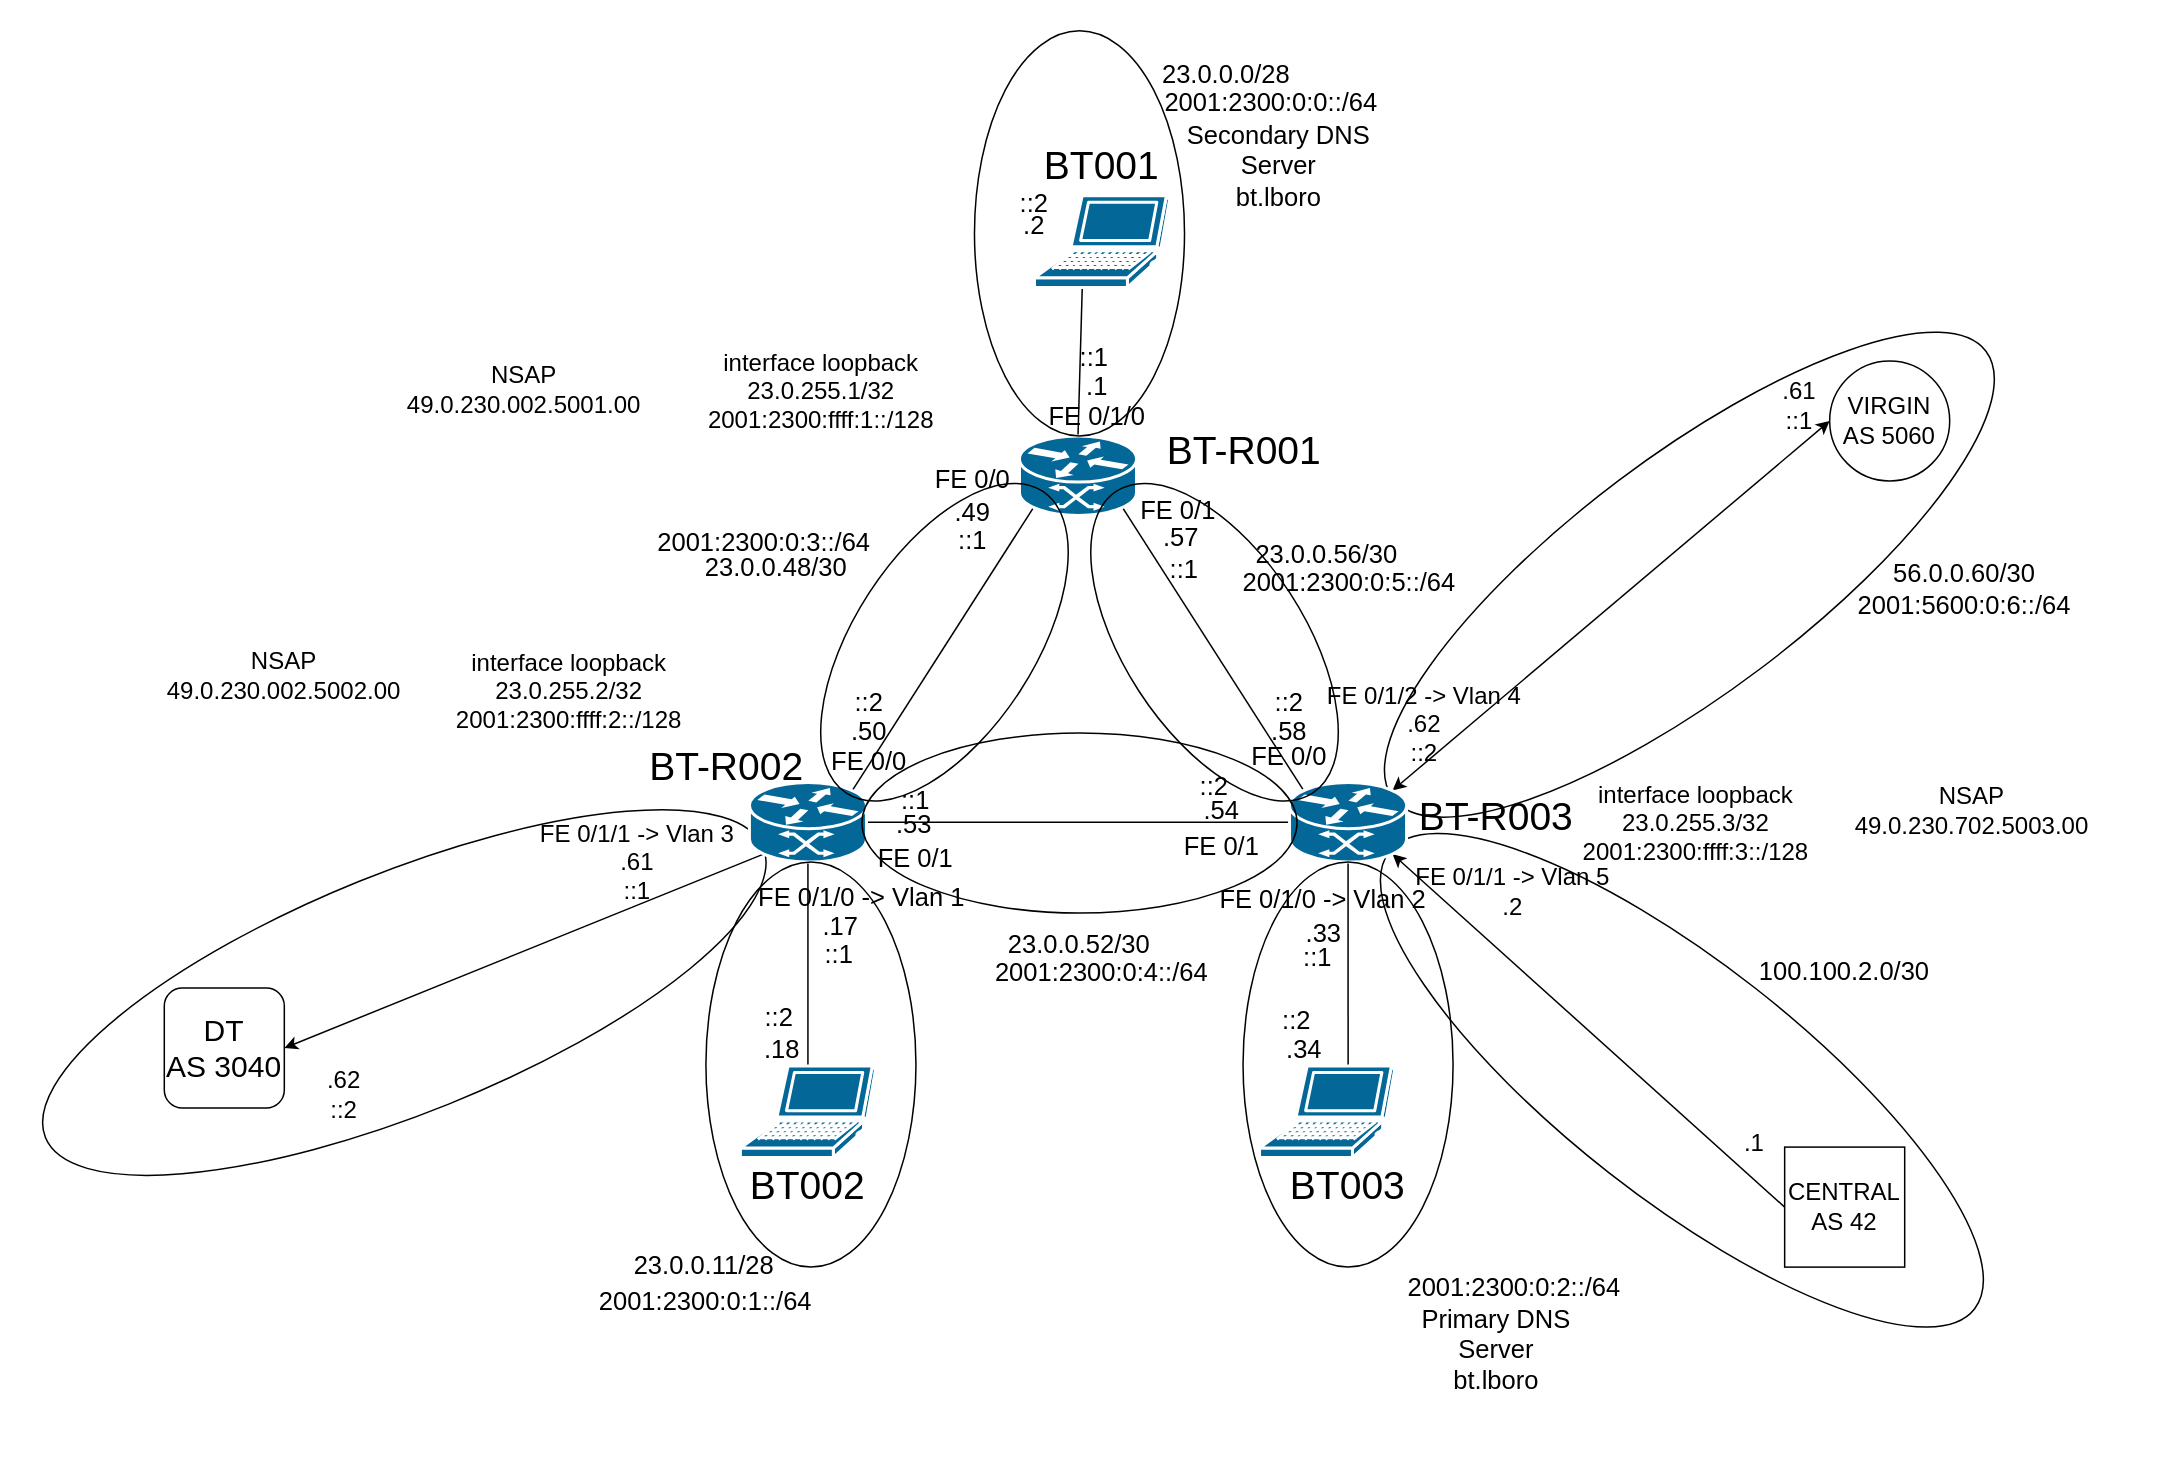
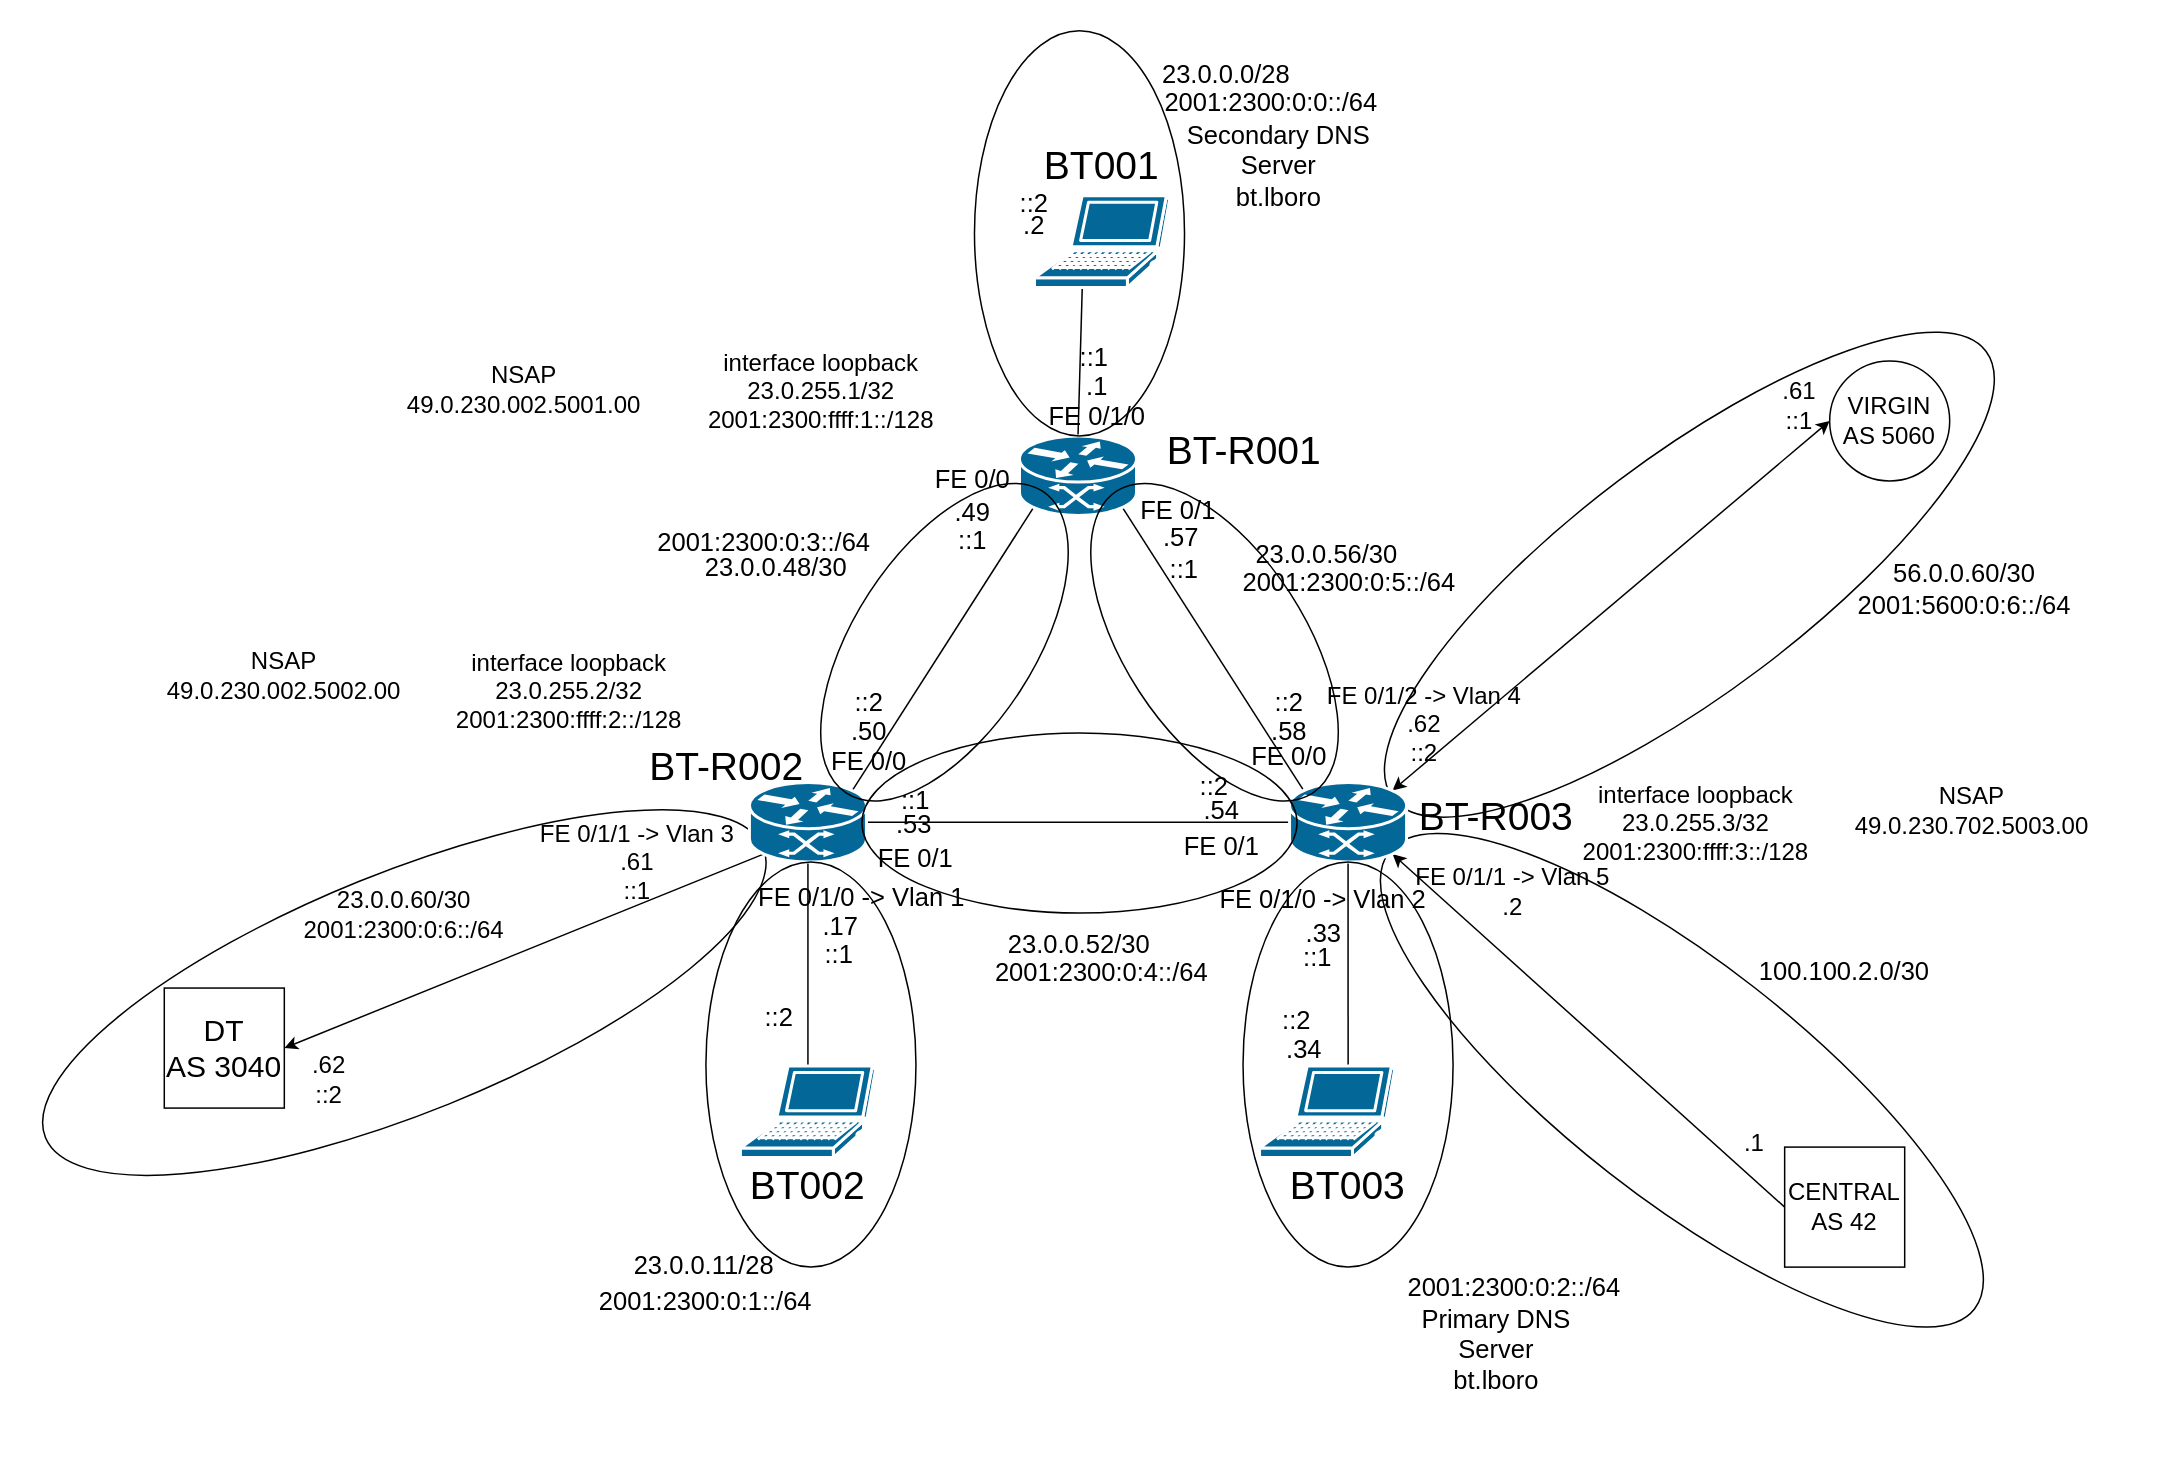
node "23.0.0.60/30 2001:2300:0:6::/64": added
node "DT AS 3040": shape rounded rectangle -> rectangle
node ".18": removed
node ".62 ::2": moved (344, 1094) -> (329, 1079)
